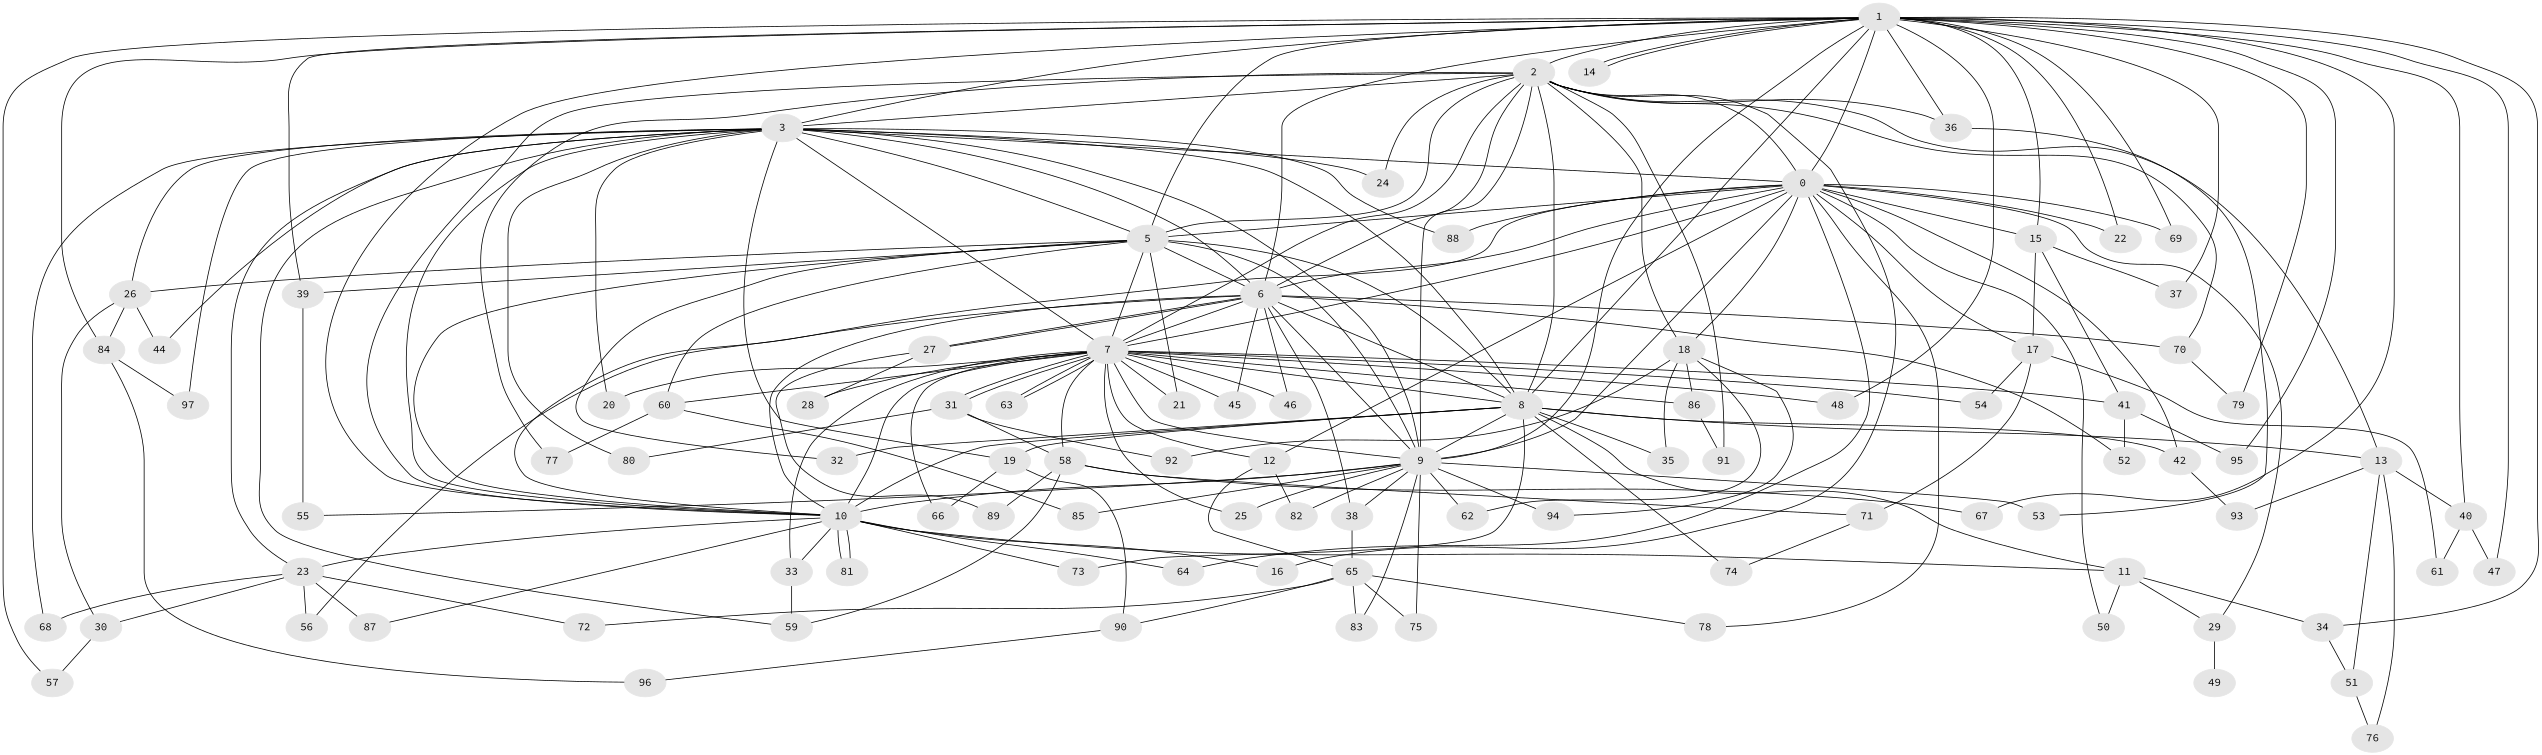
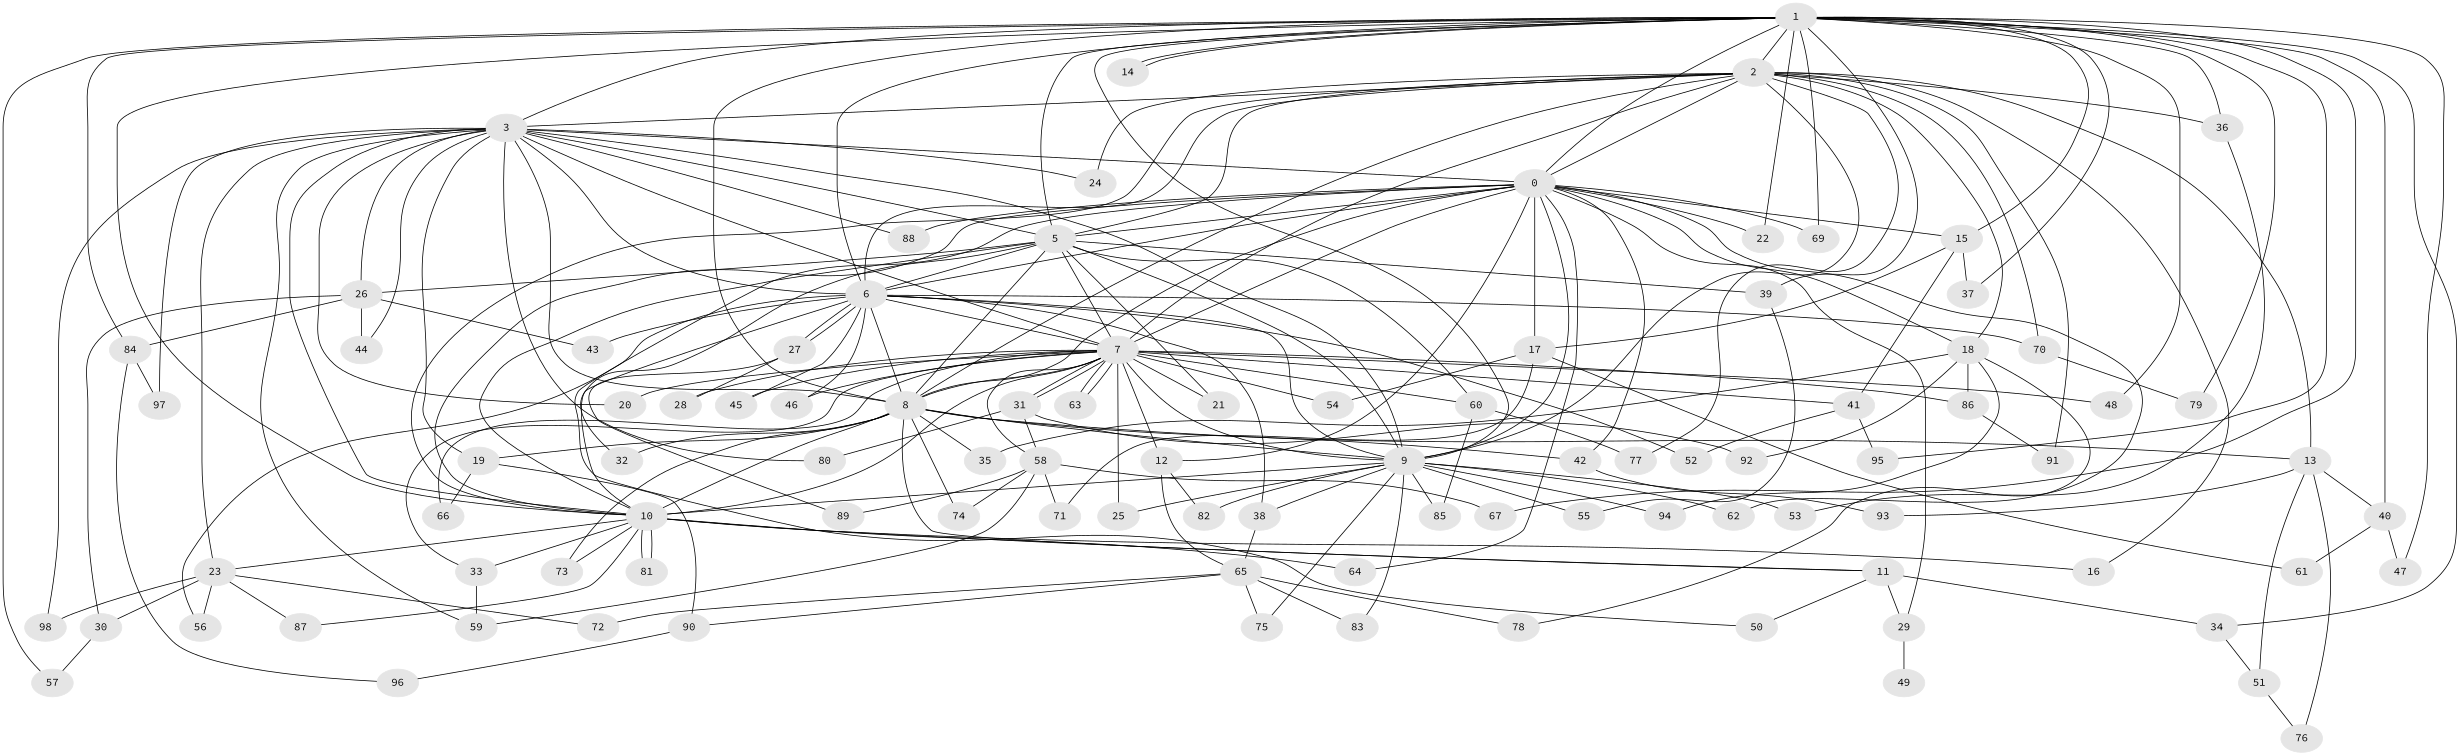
edge "0" -- "8": added
node "43": added
edge "71" -- "74": now "58" -- "74"
node "68": label "68" -> "98"
